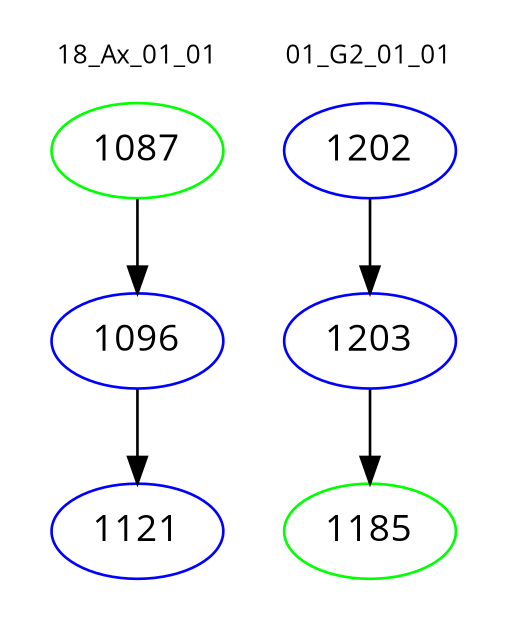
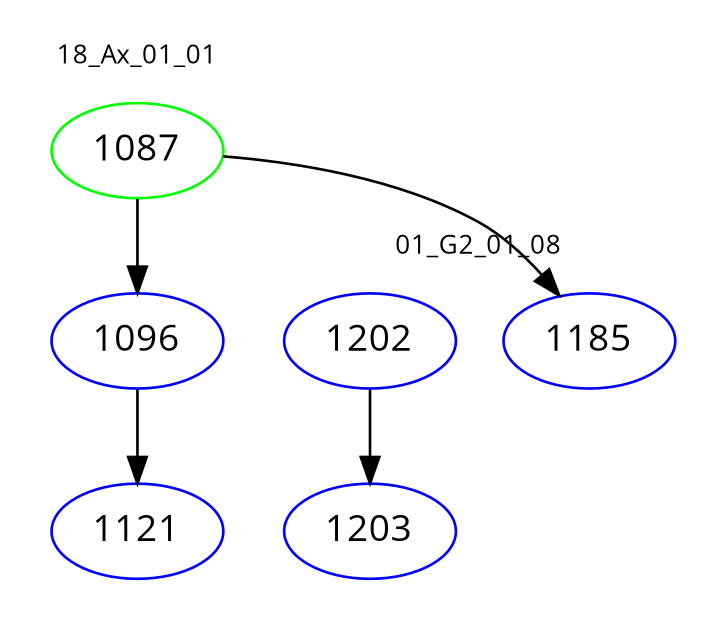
cluster "01_G2_01_01": label "01_G2_01_01" -> "01_G2_01_08"
edge "1203" -> "1185": now "1087" -> "1185"
node "1185": color green -> blue
